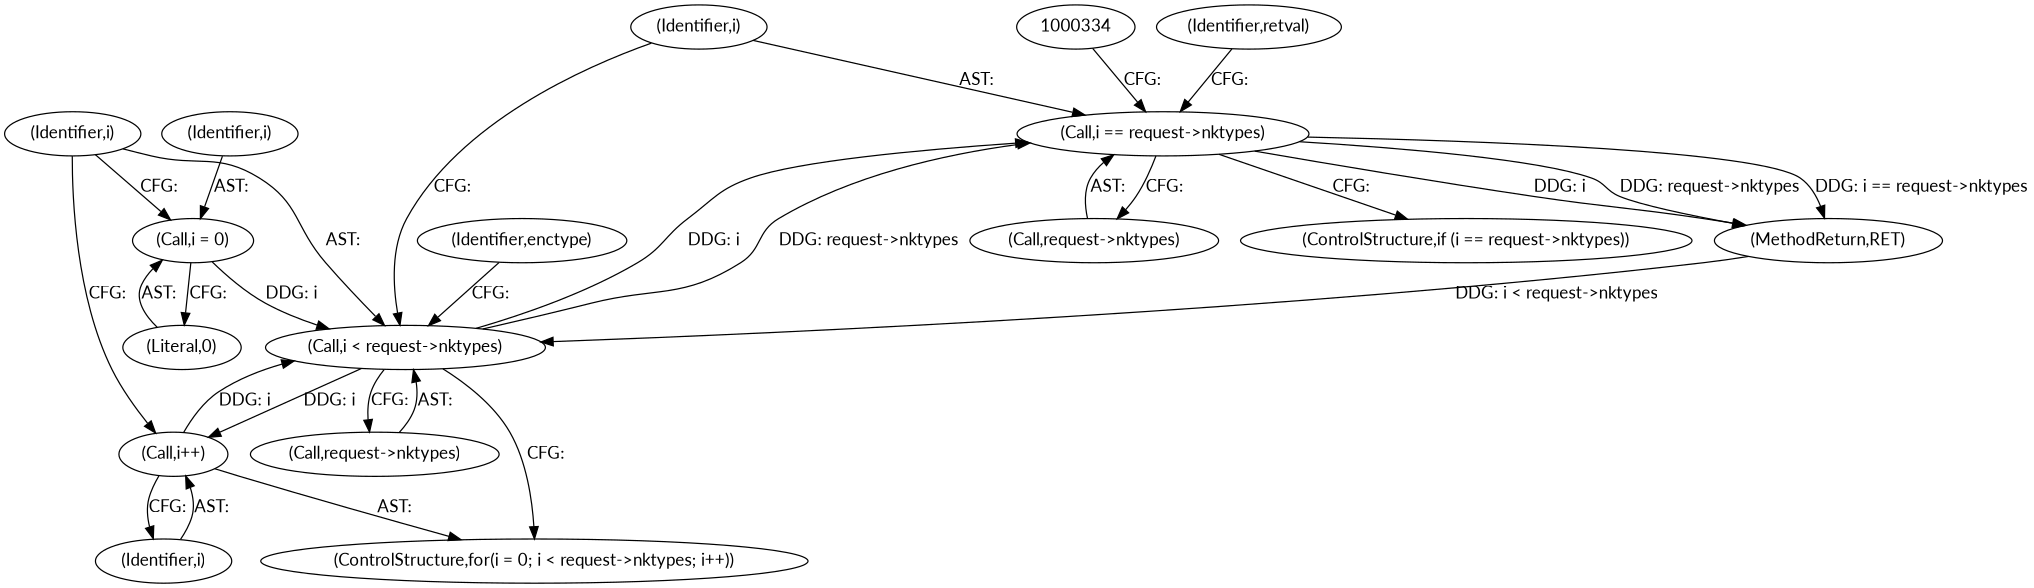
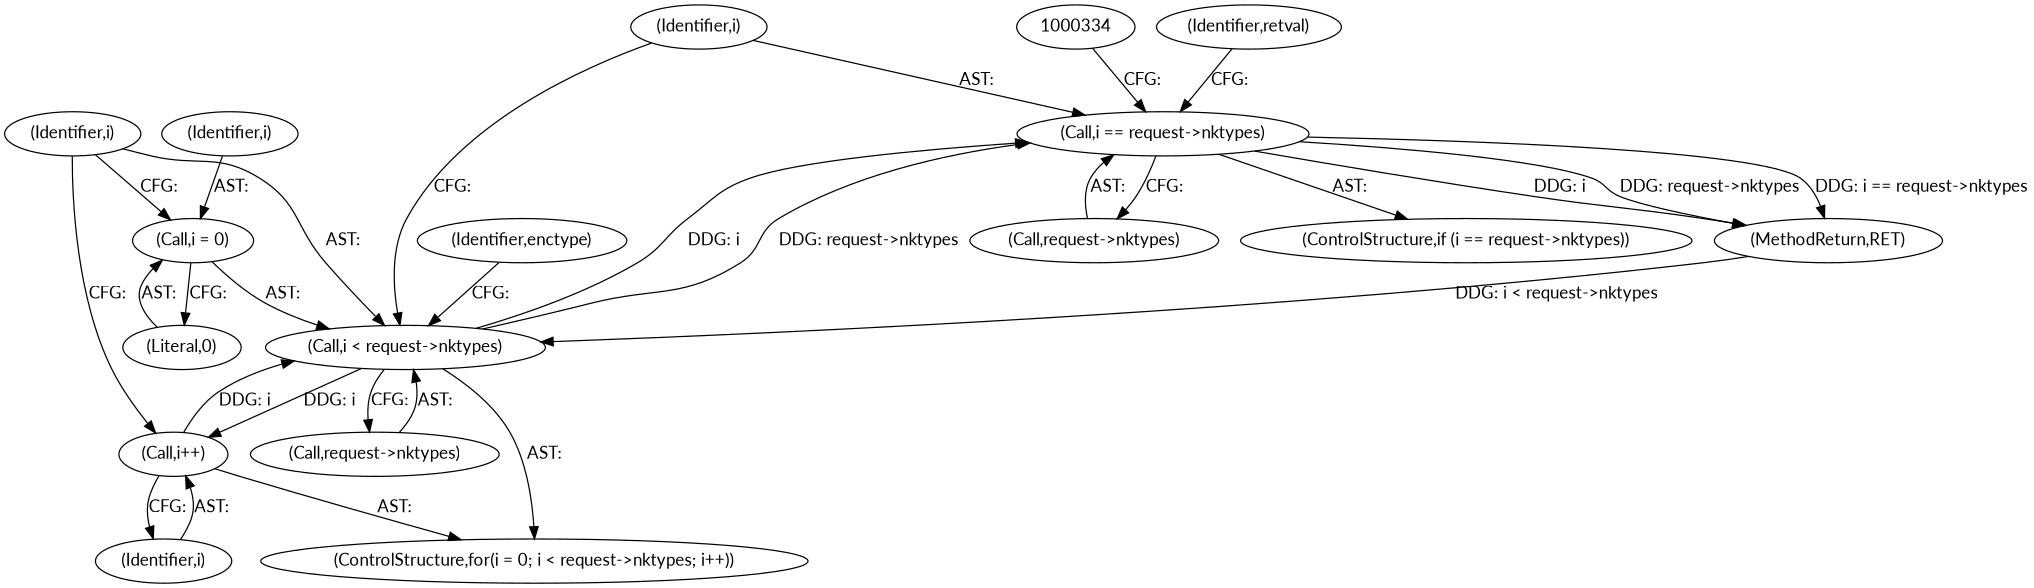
edge "(Call,i == request->nktypes)" -> "(ControlStructure,if (i == request->nktypes))": label "CFG: " -> "AST: "
edge "(Call,i = 0)" -> "(Call,i < request->nktypes)": label "DDG: i" -> "AST: "
edge "(Call,i < request->nktypes)" -> "(ControlStructure,for(i = 0; i < request->nktypes; i++))": label "CFG: " -> "AST: "
